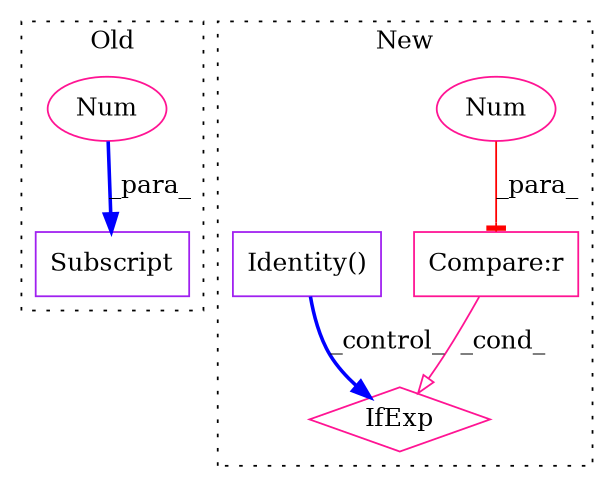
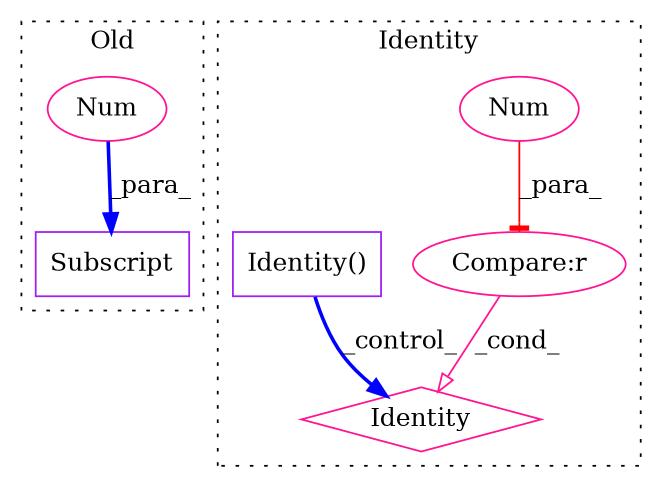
cluster "New": label "New" -> "Identity"
node "Compare:r": shape box -> ellipse
node "IfExp": label "IfExp" -> "Identity"
